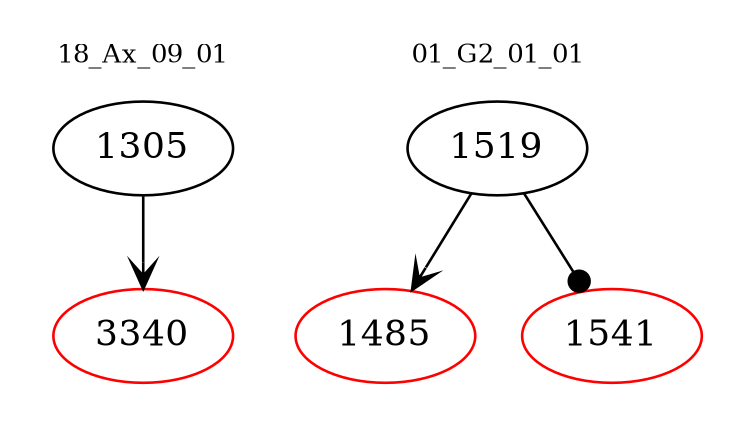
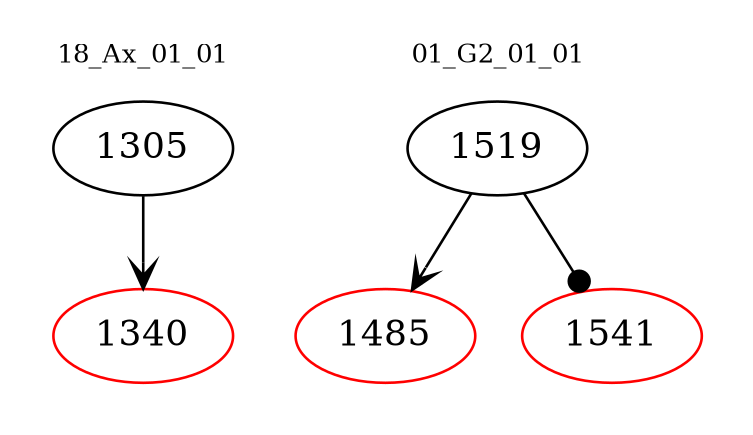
cluster "18_Ax_09_01": label "18_Ax_09_01" -> "18_Ax_01_01"
node "3340": label "3340" -> "1340"
